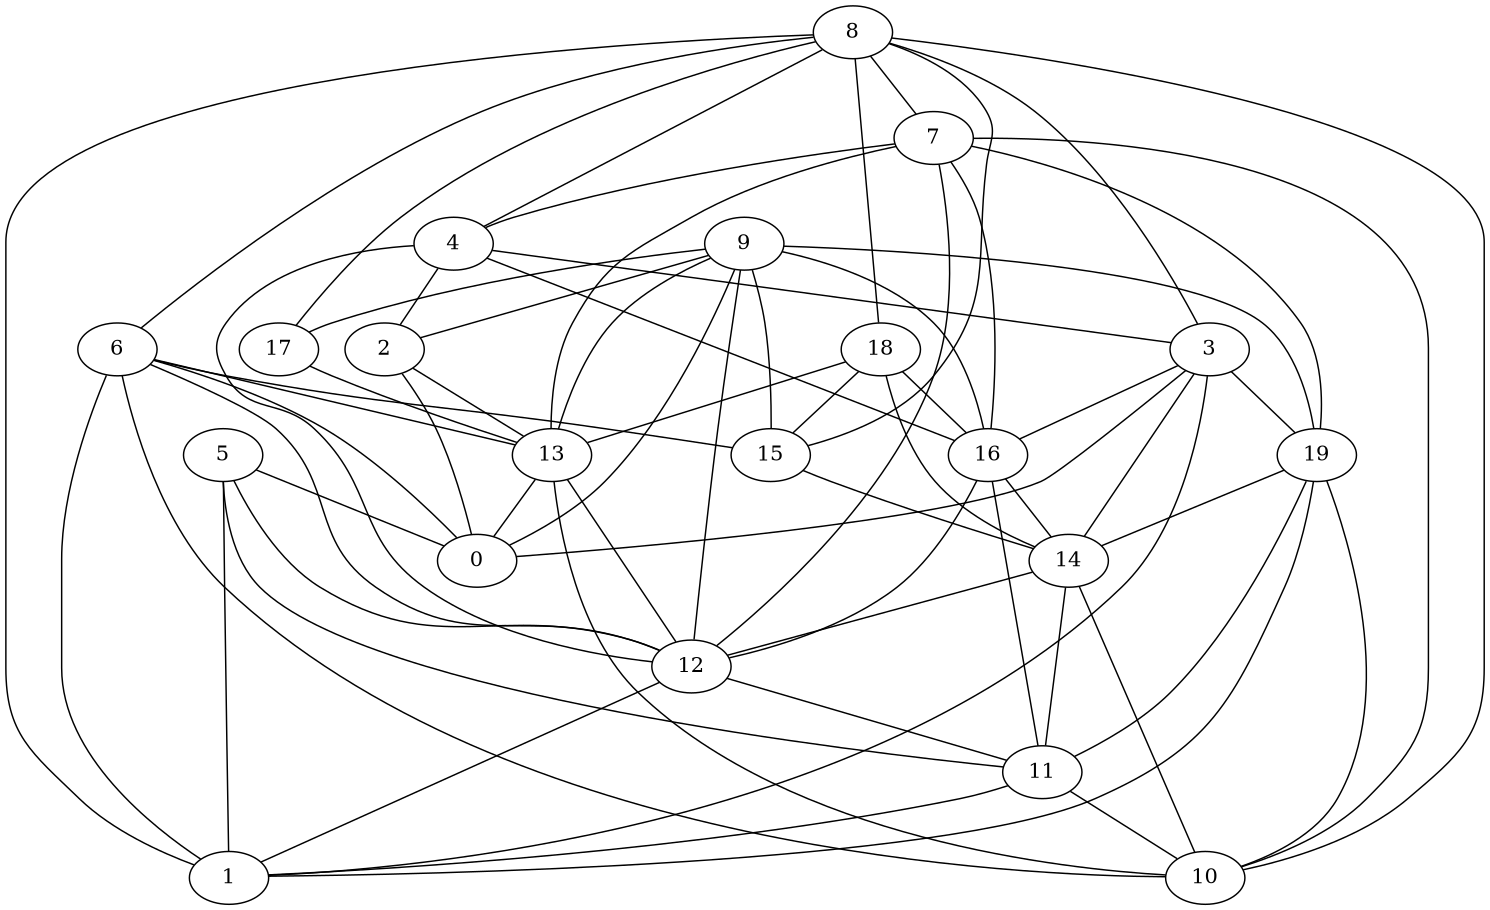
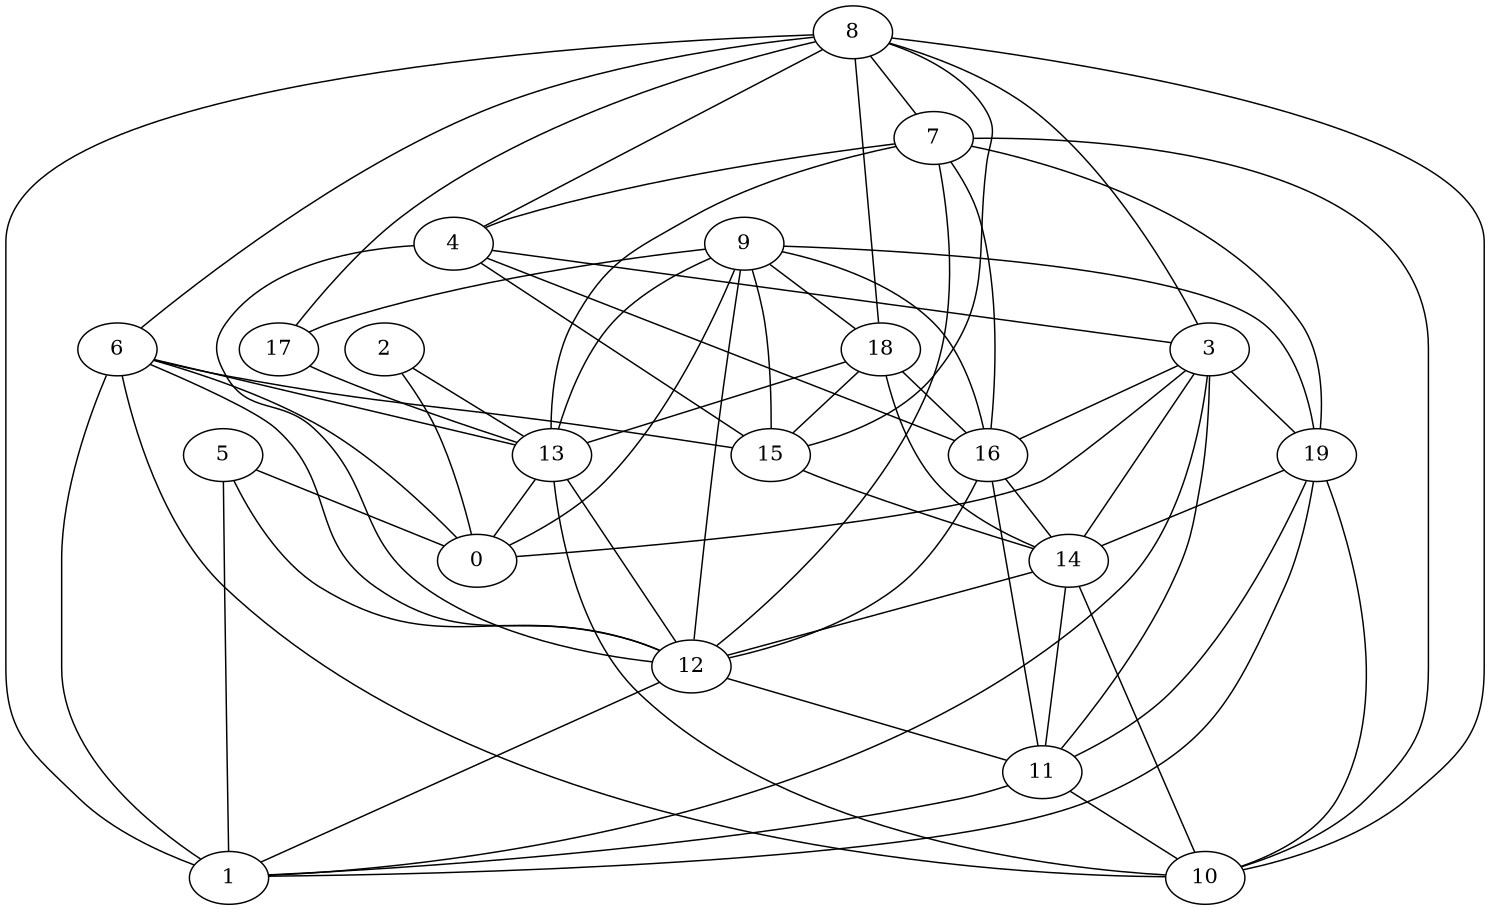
edge "4" -- "2": now "4" -- "15"
edge "9" -- "2": now "9" -- "18"
edge "5" -- "11": now "3" -- "11"
